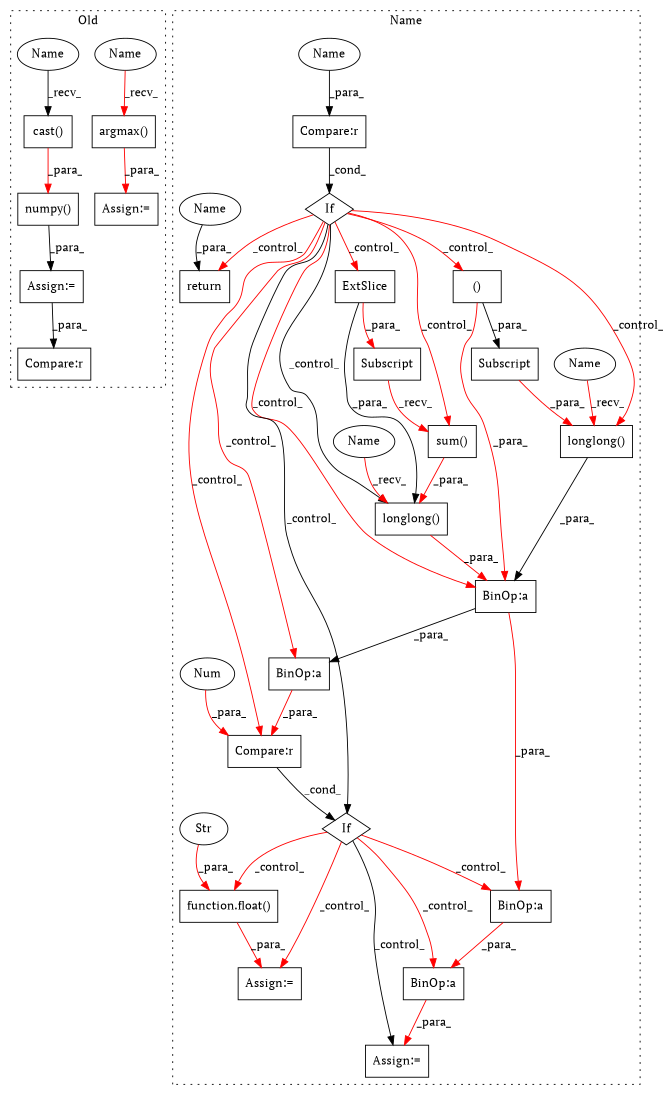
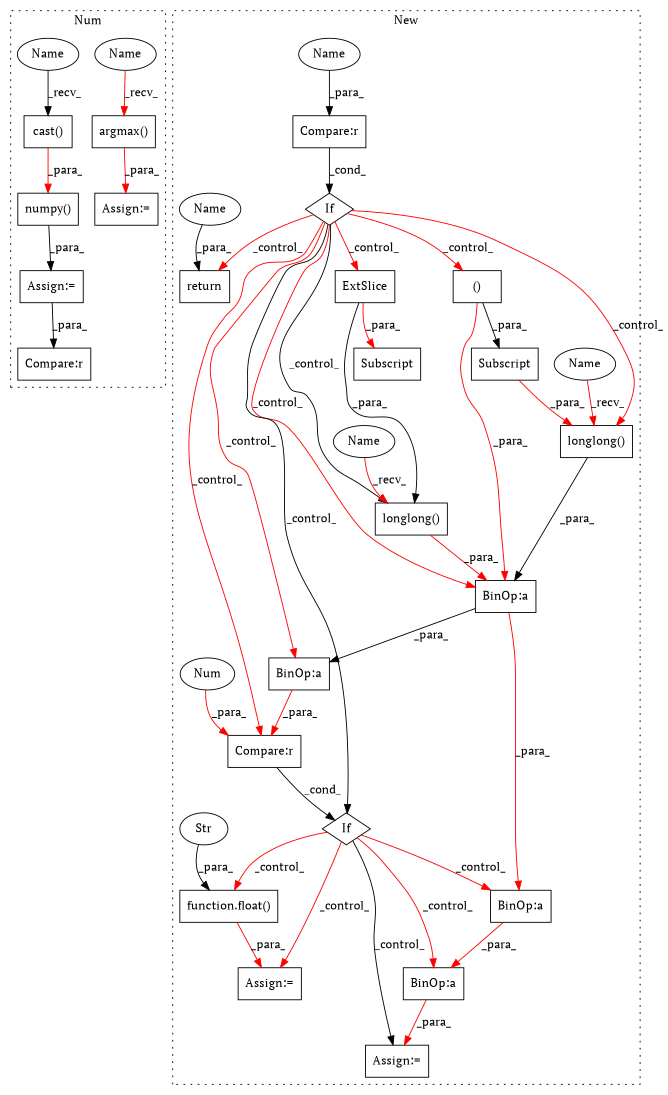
cluster "Old": label "Old" -> "Num"
cluster "Name": label "Name" -> "New"
node "sum()": removed
edge "Str" -> "function.float()": color red -> black
